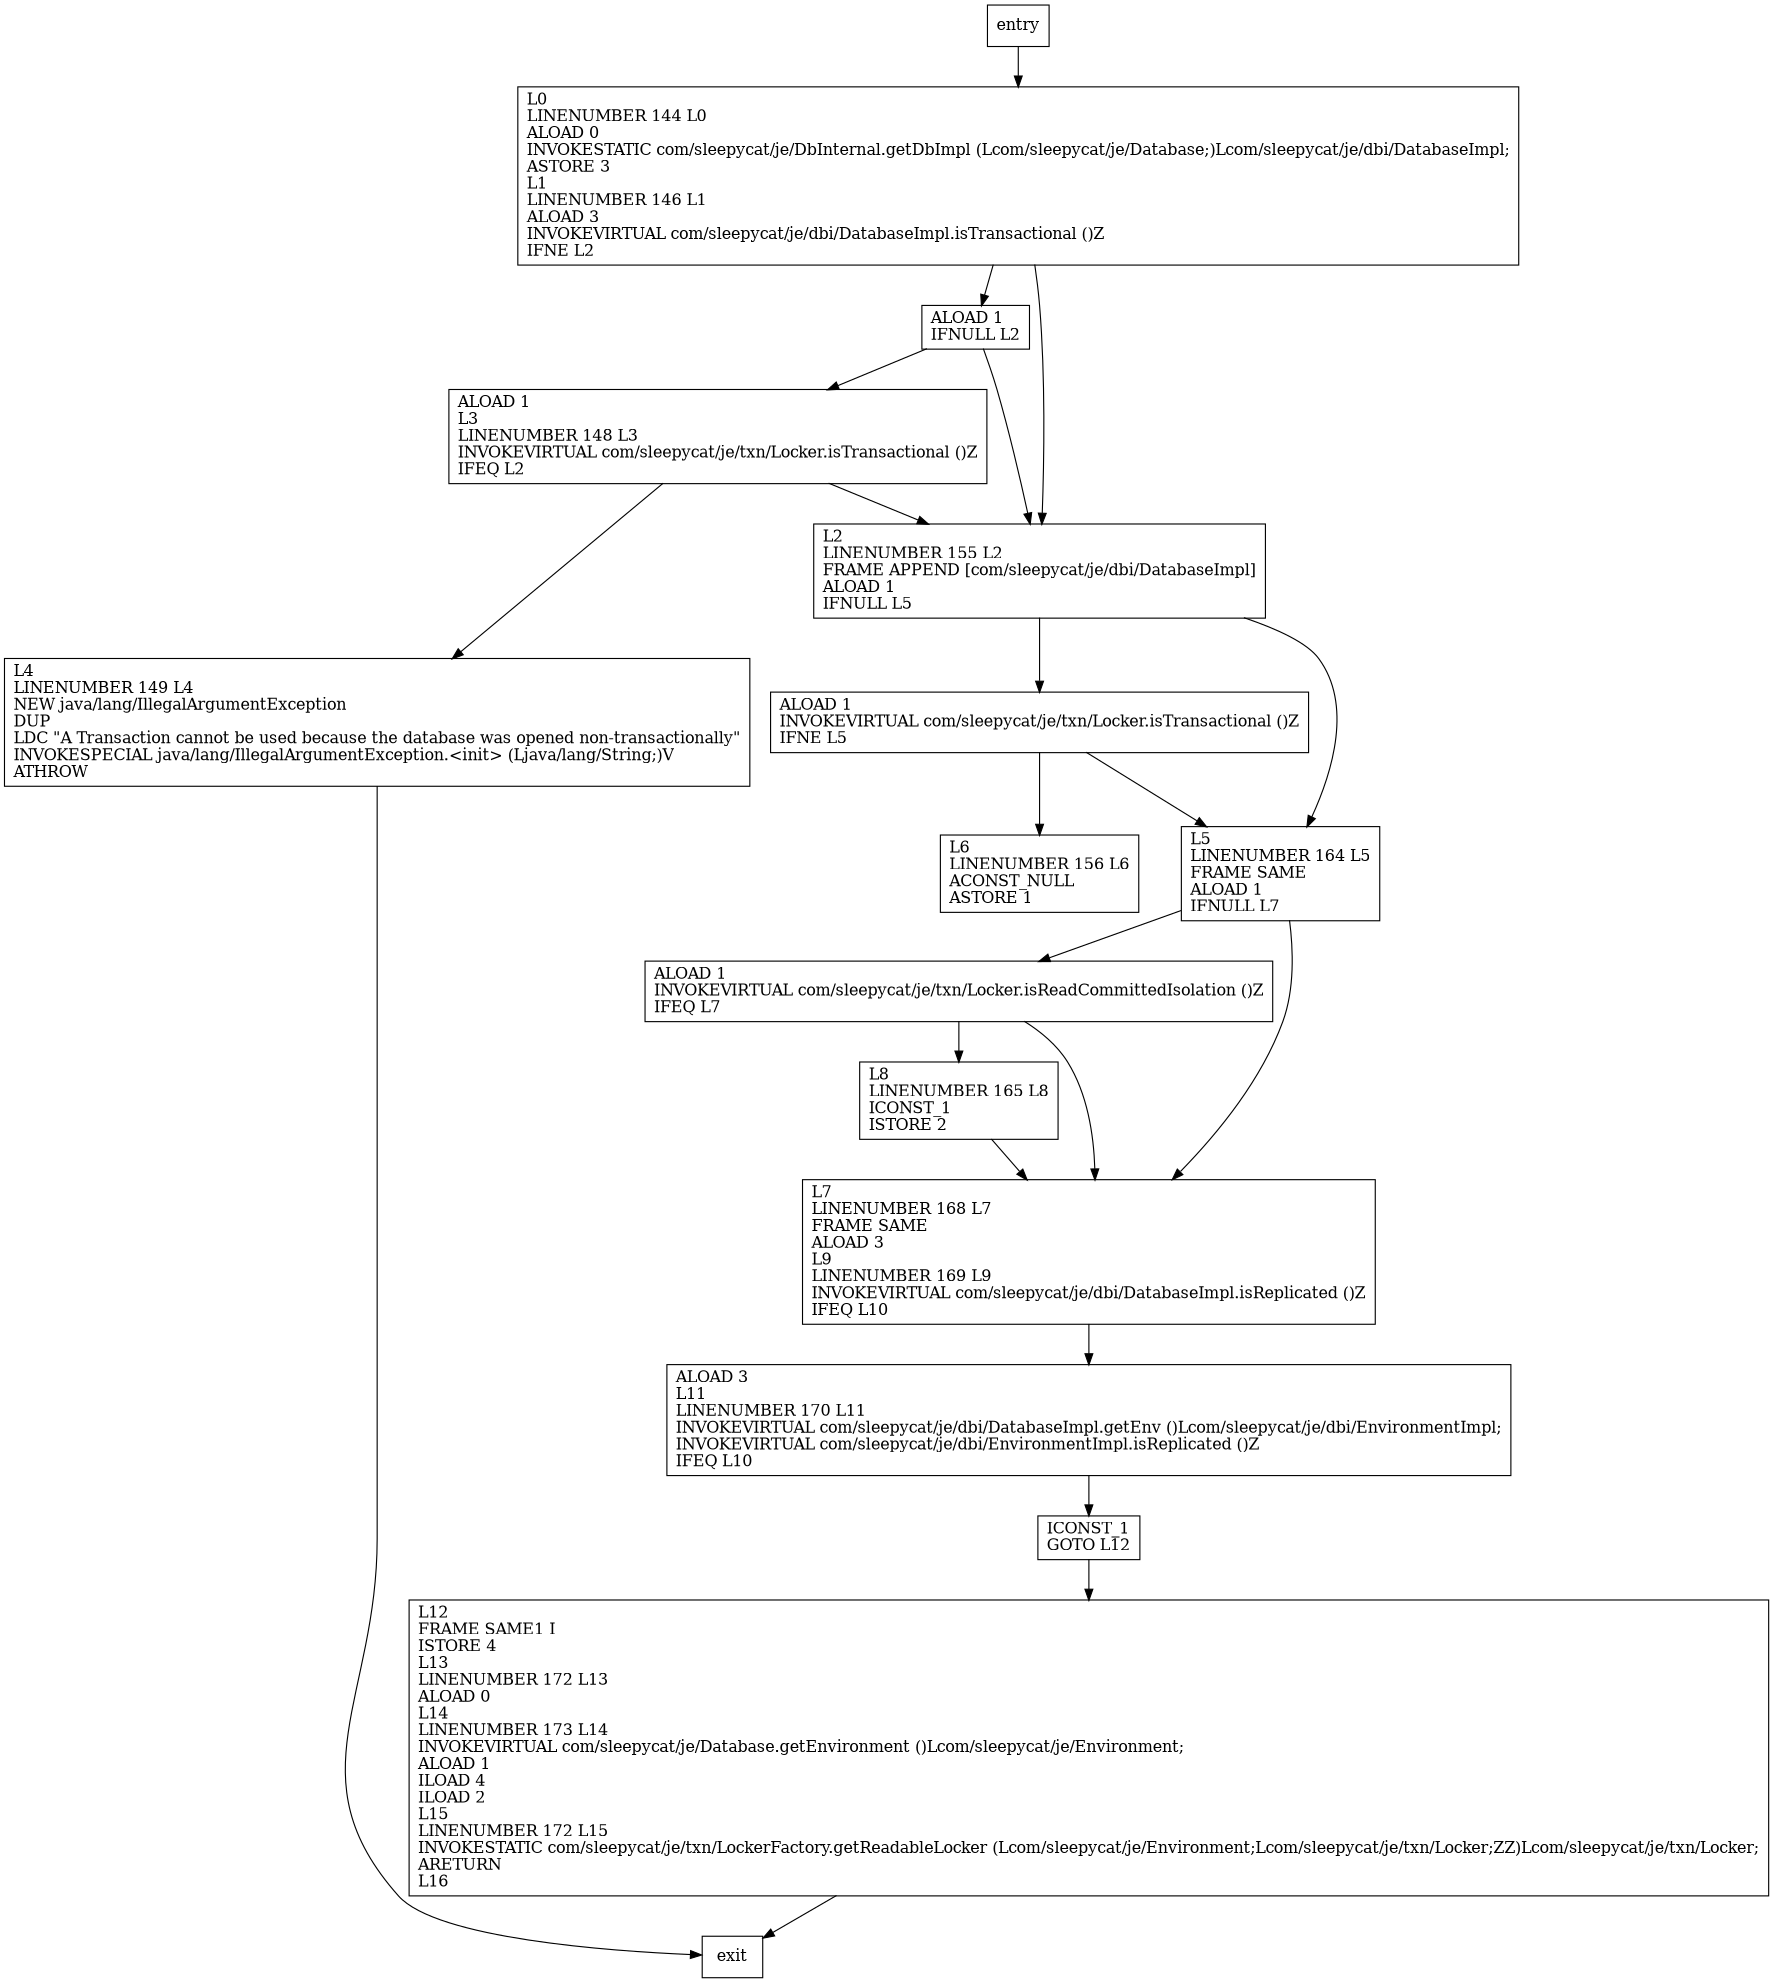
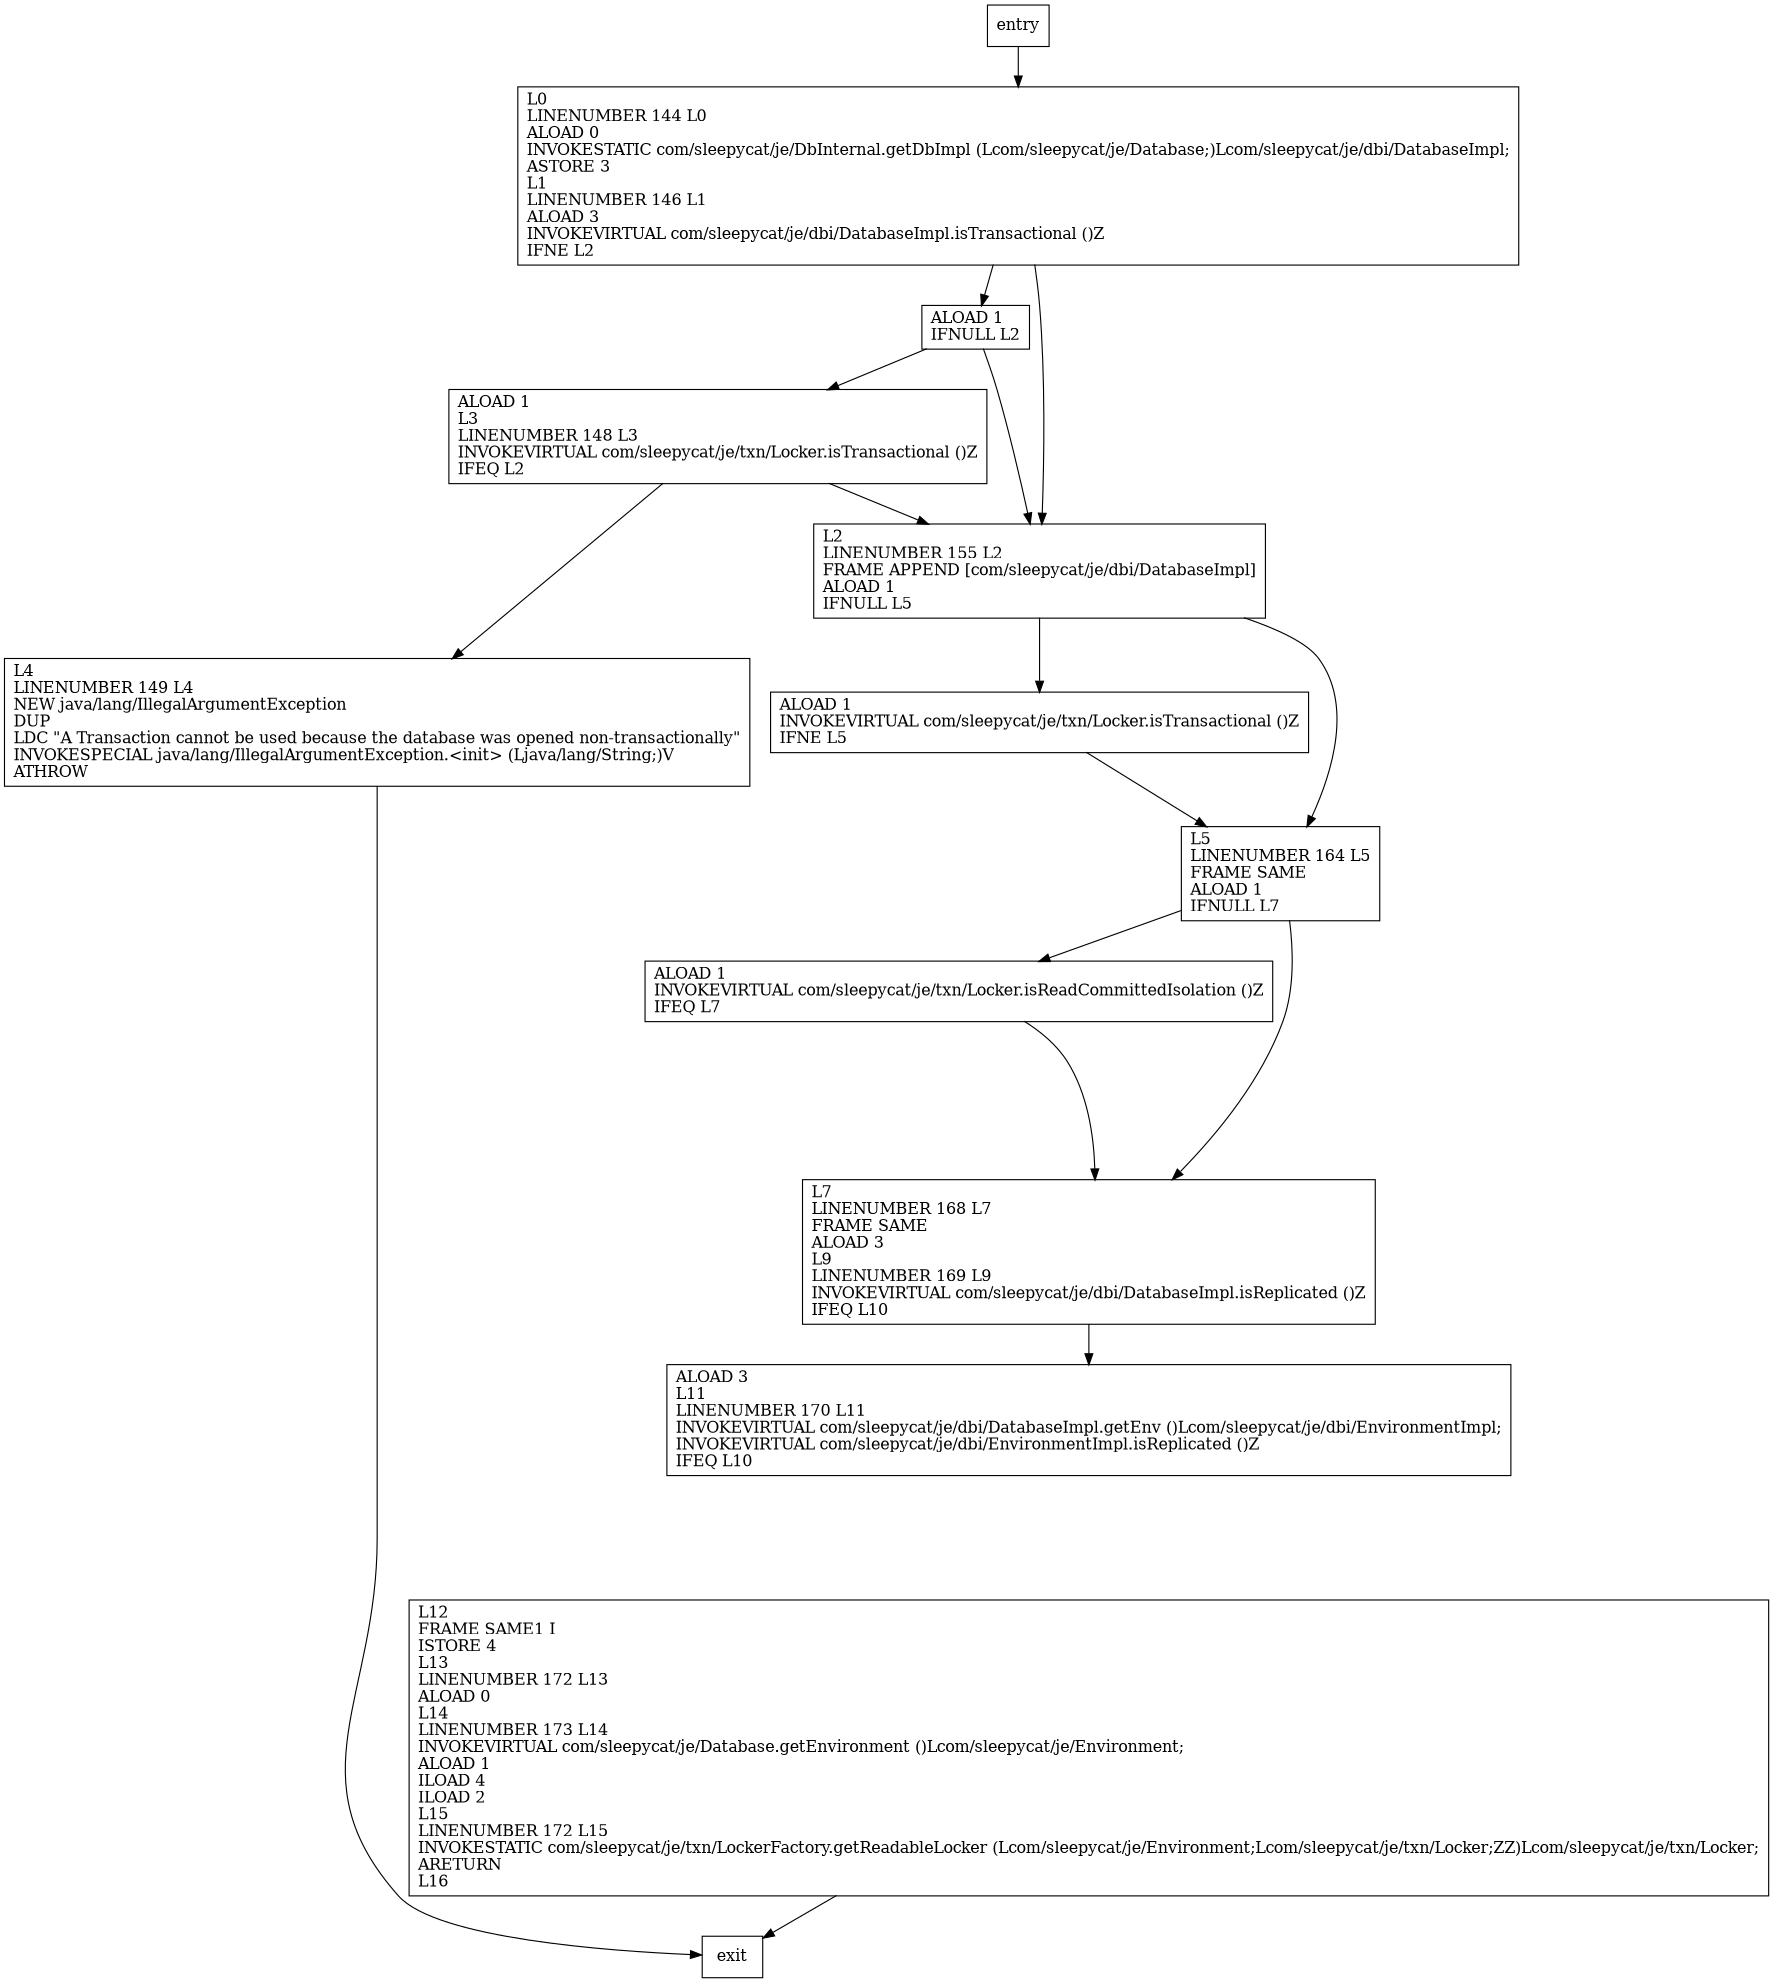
node "L6 LINENUMBER 156 L6 ACONST_NULL ASTORE 1": removed
node "L8 LINENUMBER 165 L8 ICONST_1 ISTORE 2": removed
node "ICONST_1 GOTO L12": removed
